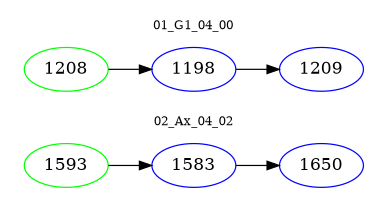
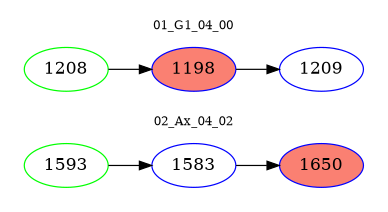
node "1198": fillcolor white -> salmon
node "1650": fillcolor white -> salmon
